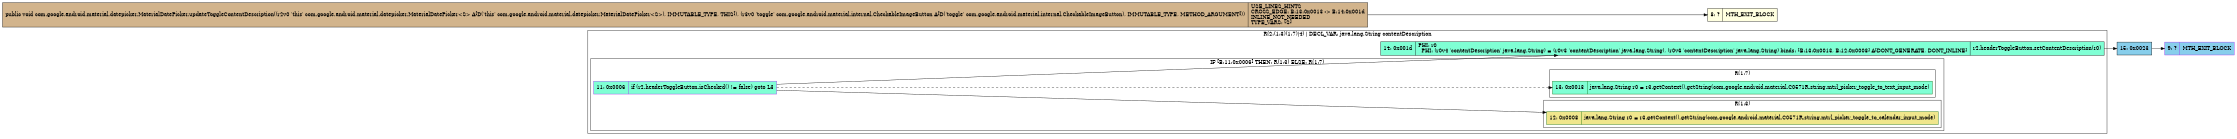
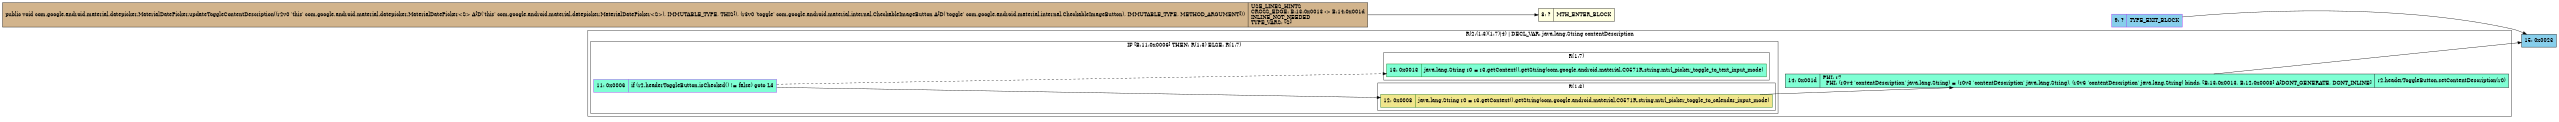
node "8: ?": text "MTH_EXIT_BLOCK" -> "MTH_ENTER_BLOCK"
node "14: 0x001d": text "PHI: r0" -> "PHI: r7"
node "9: ?": text "MTH_EXIT_BLOCK" -> "TYPE_EXIT_BLOCK"
edge "15: 0x0023" -> "9: ?": reversed
edge "11: 0x0006" -> "14: 0x001d": now "12: 0x0008" -> "14: 0x001d"
